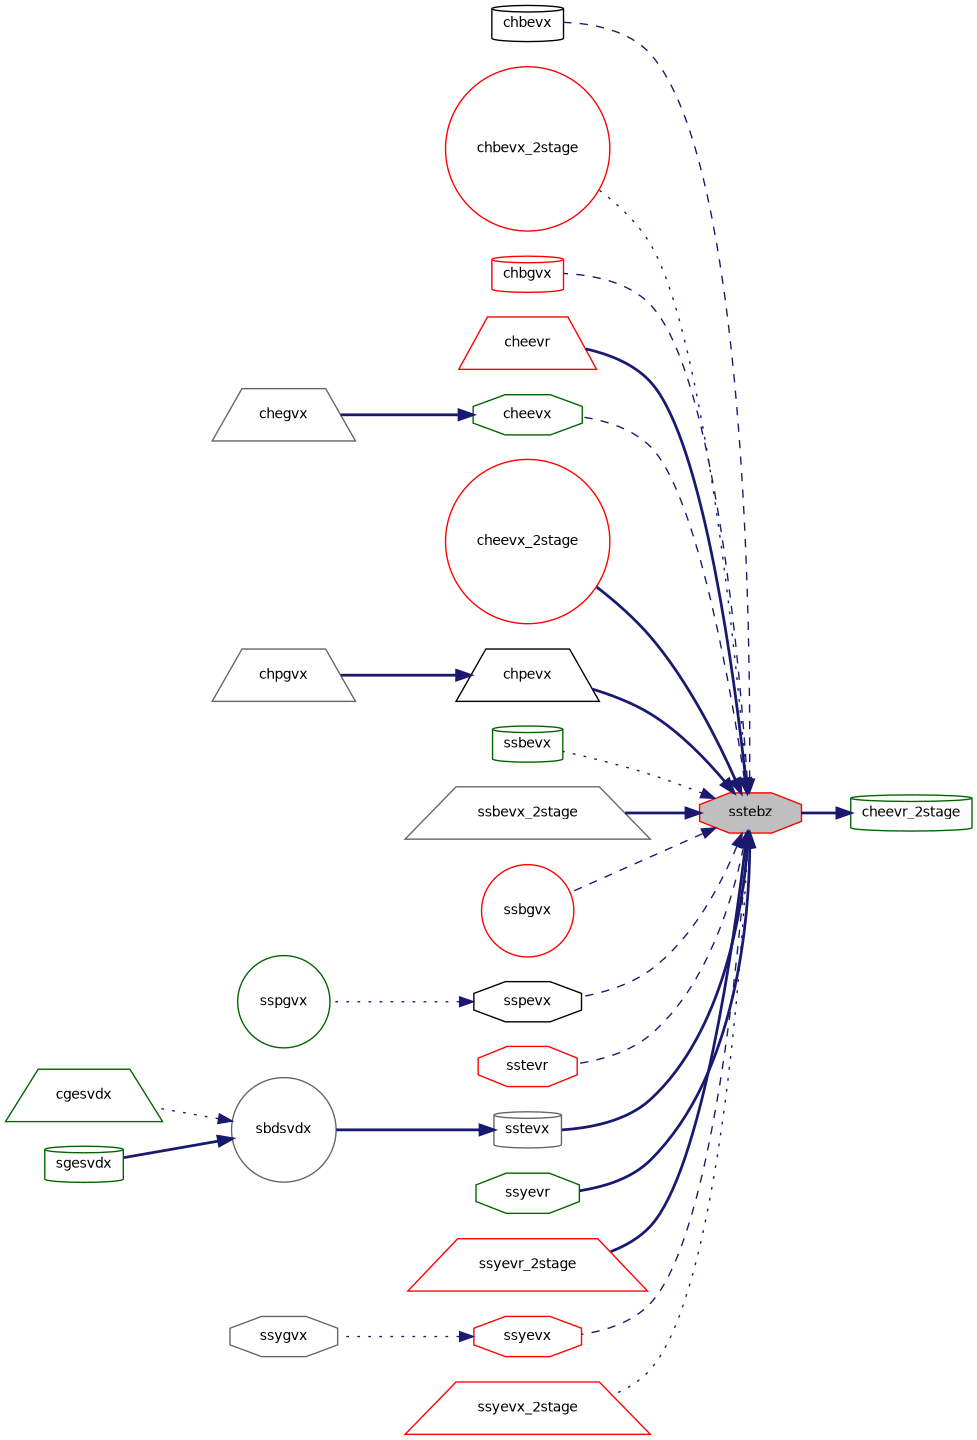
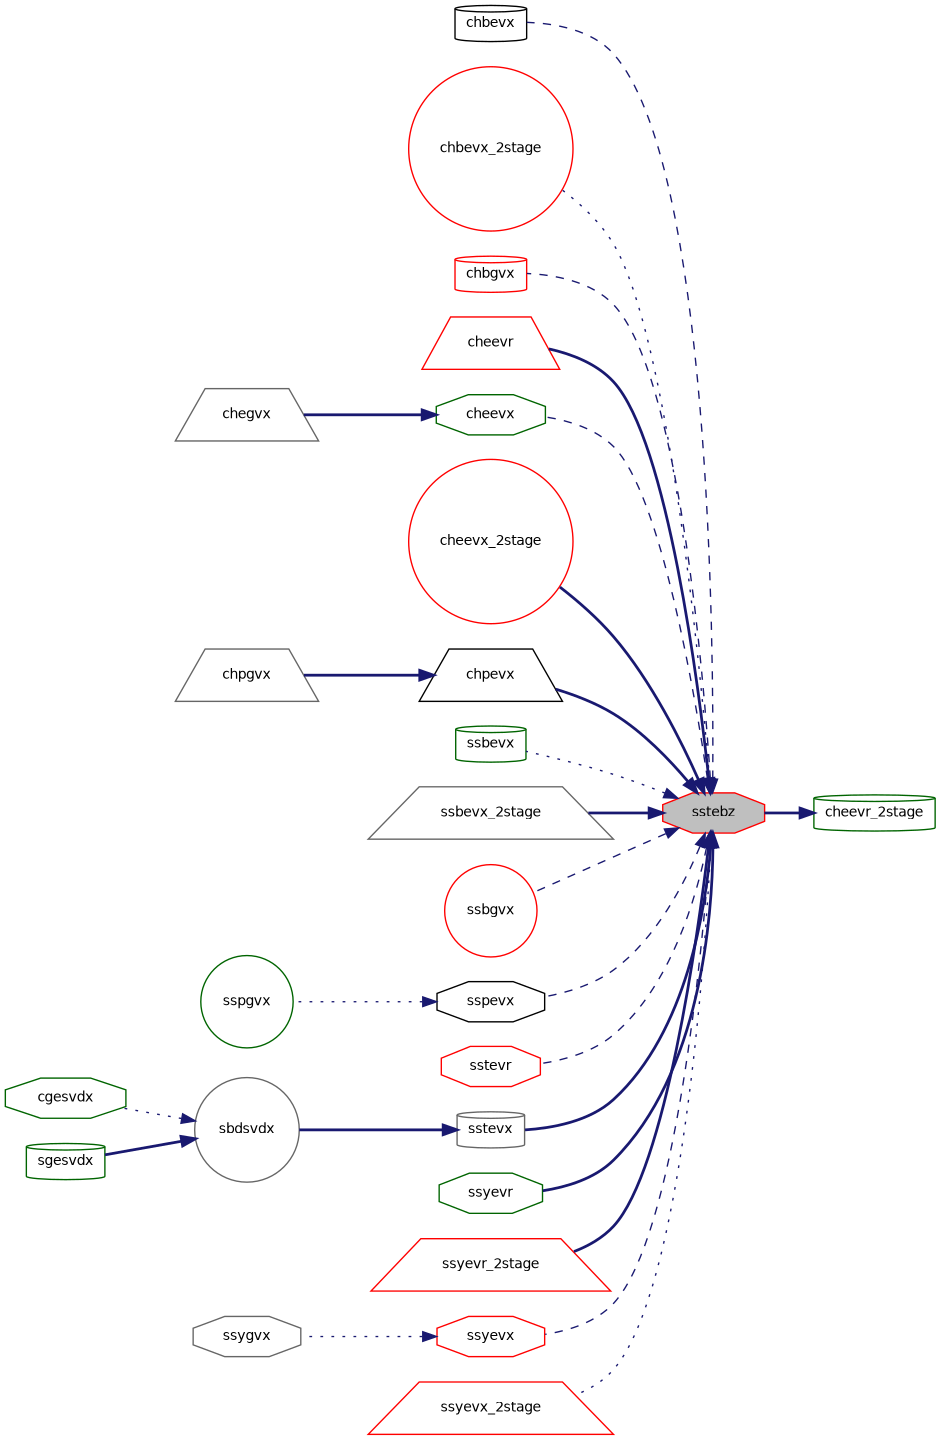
node "cgesvdx": shape trapezium -> octagon
